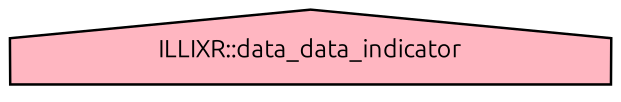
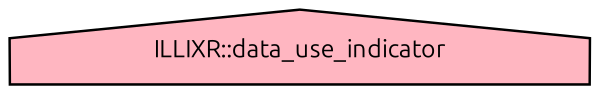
node "ILLIXR::data_data_indicator": label "ILLIXR::data_data_indicator" -> "ILLIXR::data_use_indicator"
